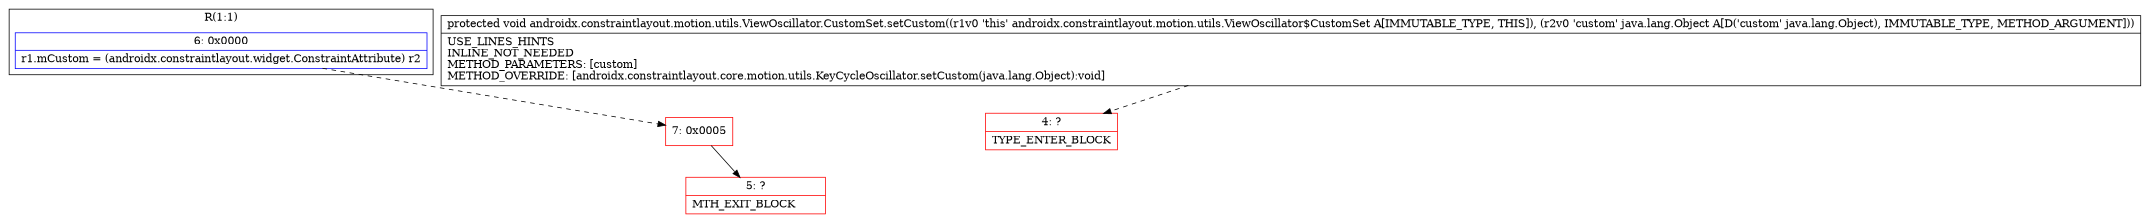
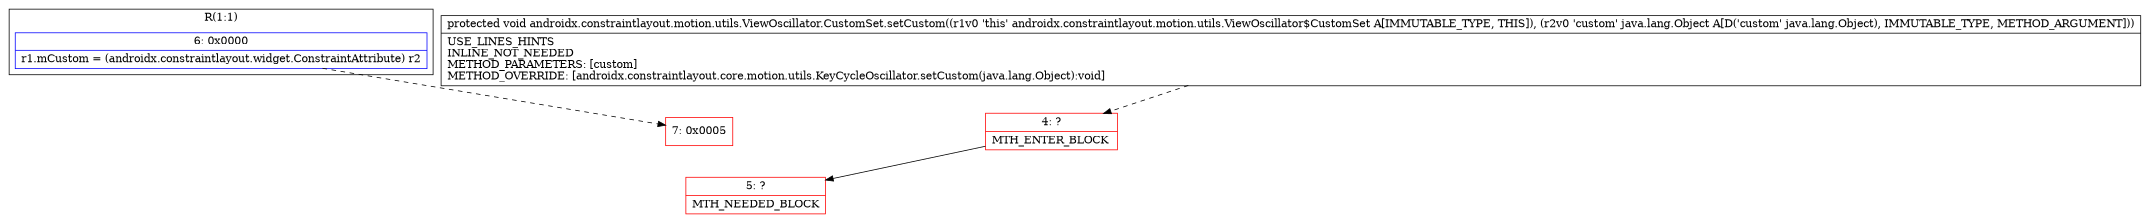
node "4: ?": text "TYPE_ENTER_BLOCK" -> "MTH_ENTER_BLOCK"
edge "7: 0x0005" -> "5: ?": now "4: ?" -> "5: ?"
node "5: ?": text "MTH_EXIT_BLOCK" -> "MTH_NEEDED_BLOCK"
